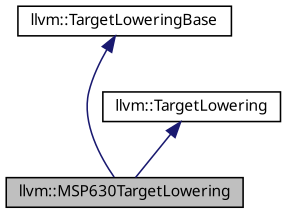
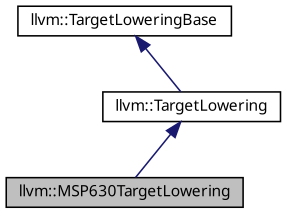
edge "llvm::MSP630TargetLowering" -> "llvm::TargetLoweringBase": now "llvm::TargetLowering" -> "llvm::TargetLoweringBase"
